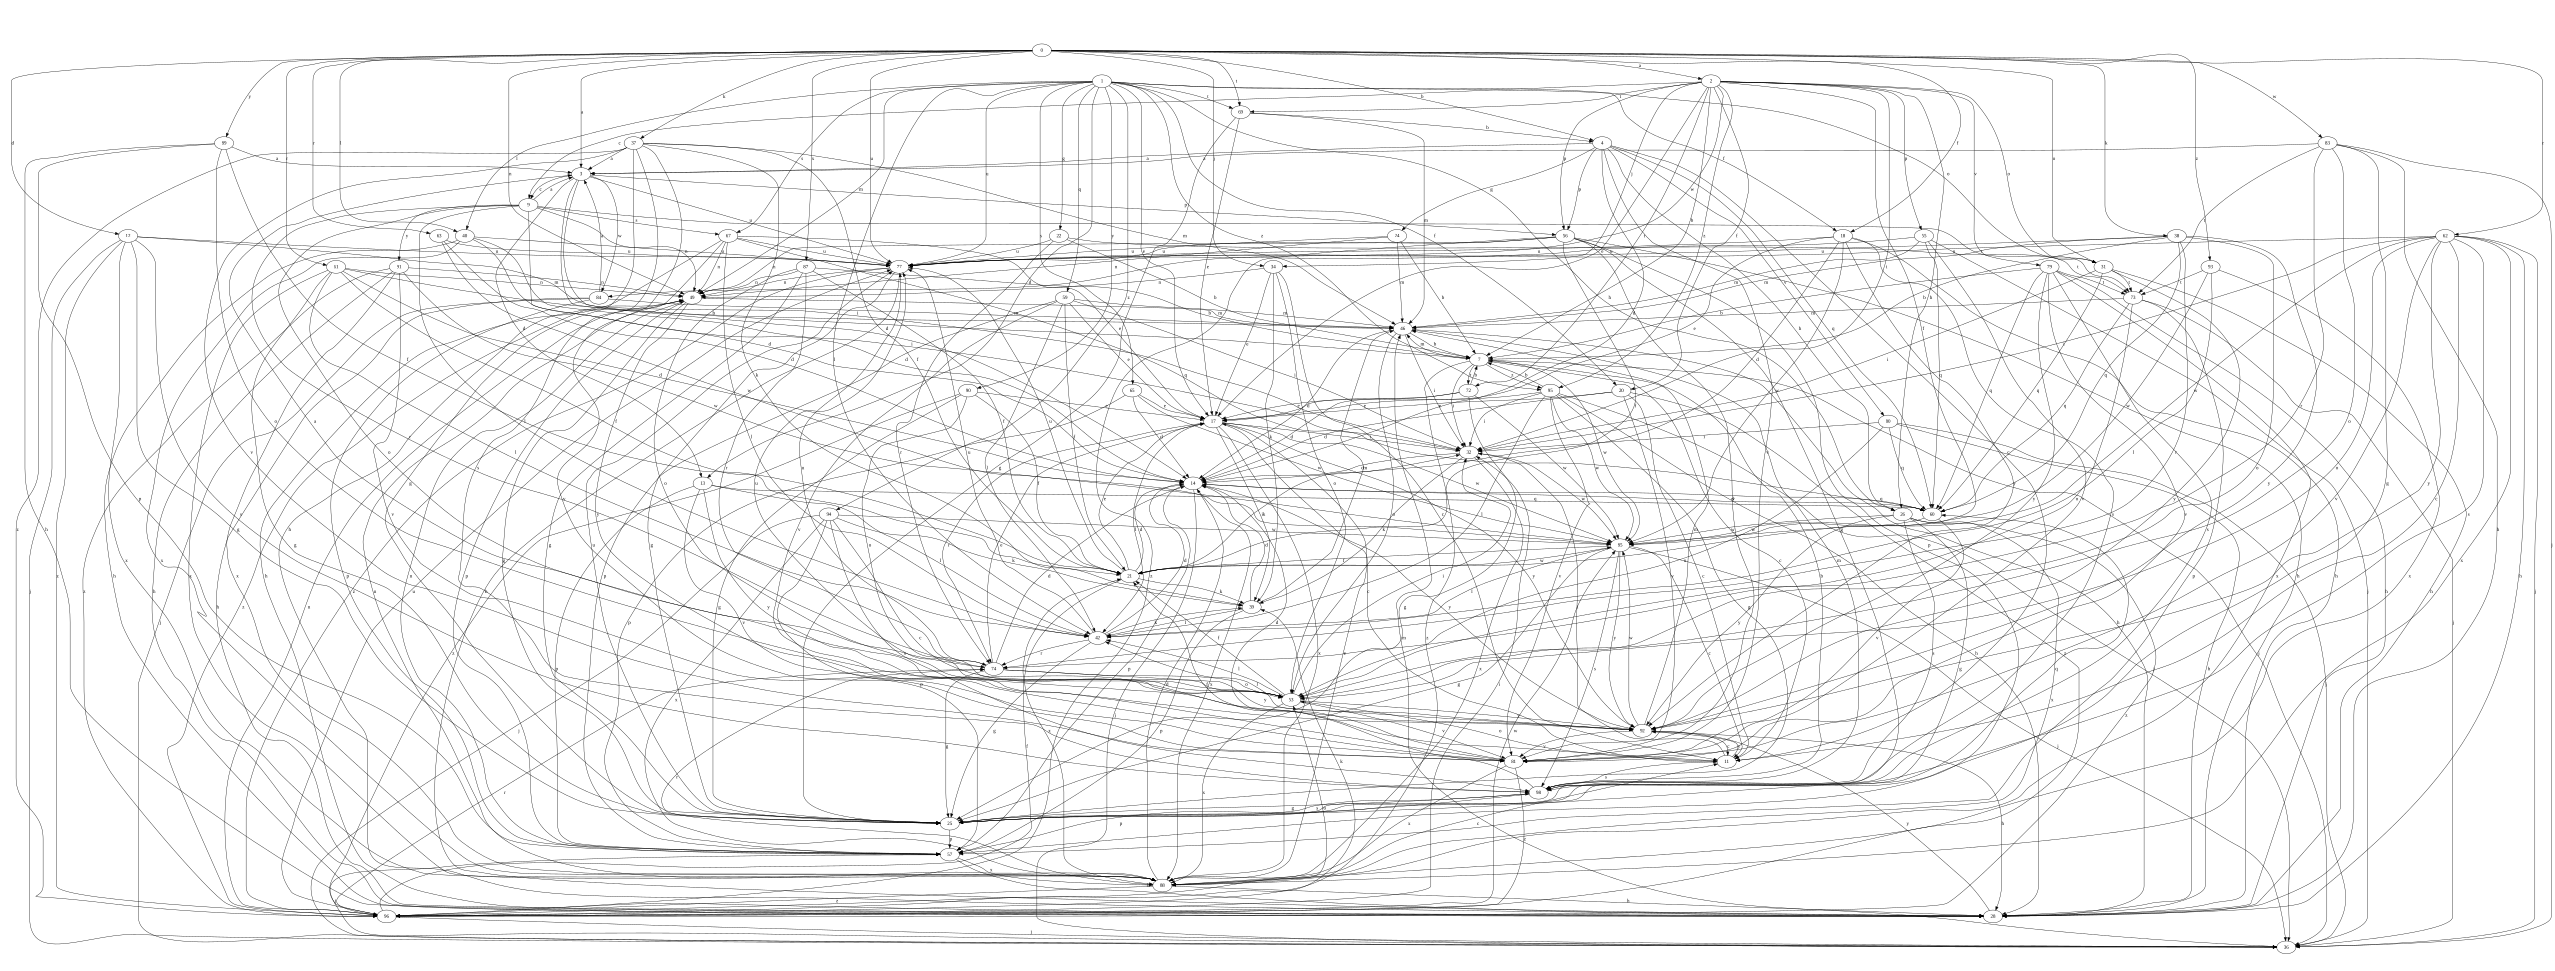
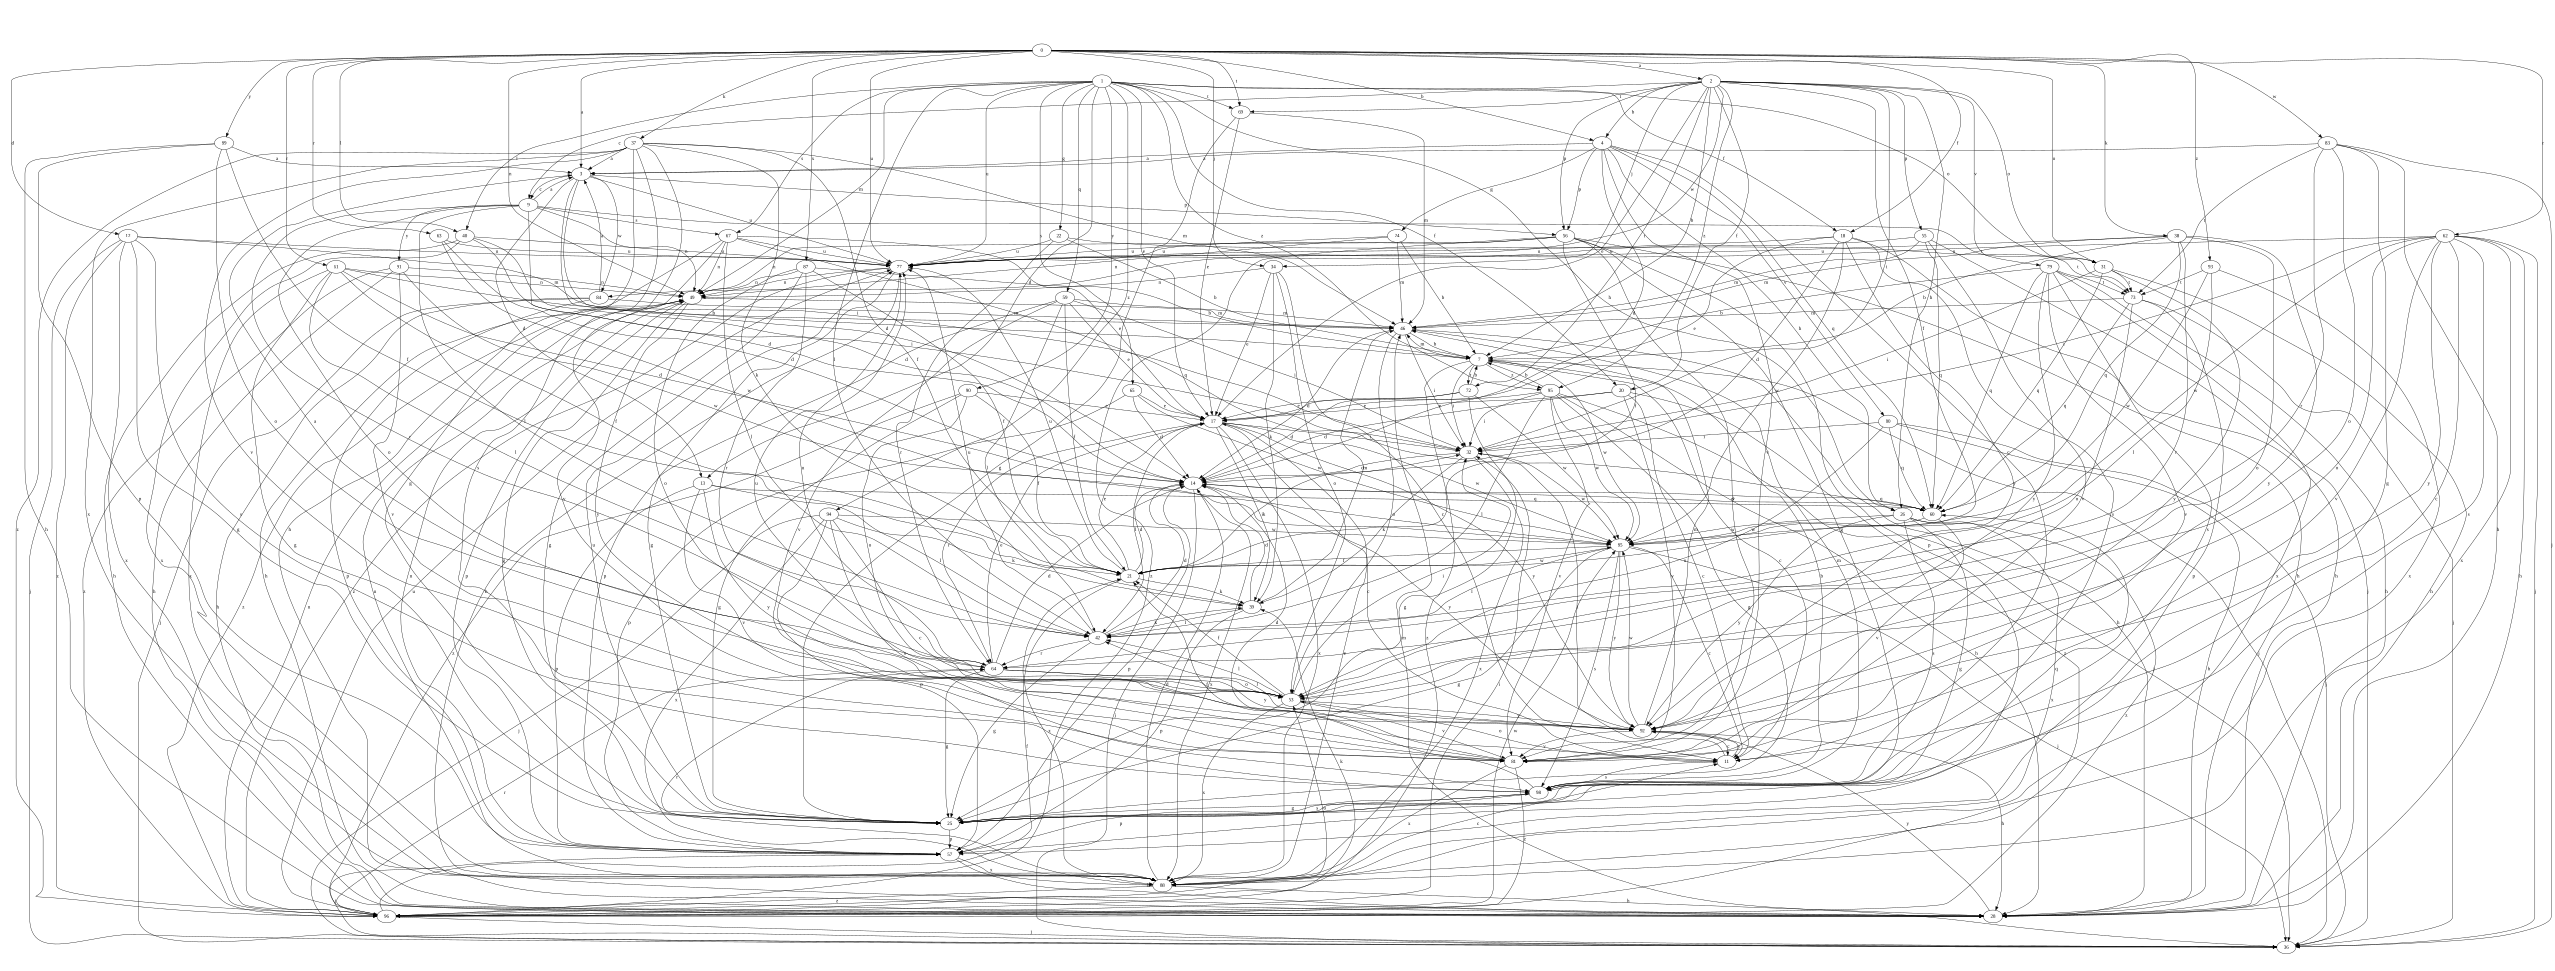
edge "69" -> "4": now "2" -> "4"
node "74": label "74" -> "64"
edge "91" -> "88": now "37" -> "88"
